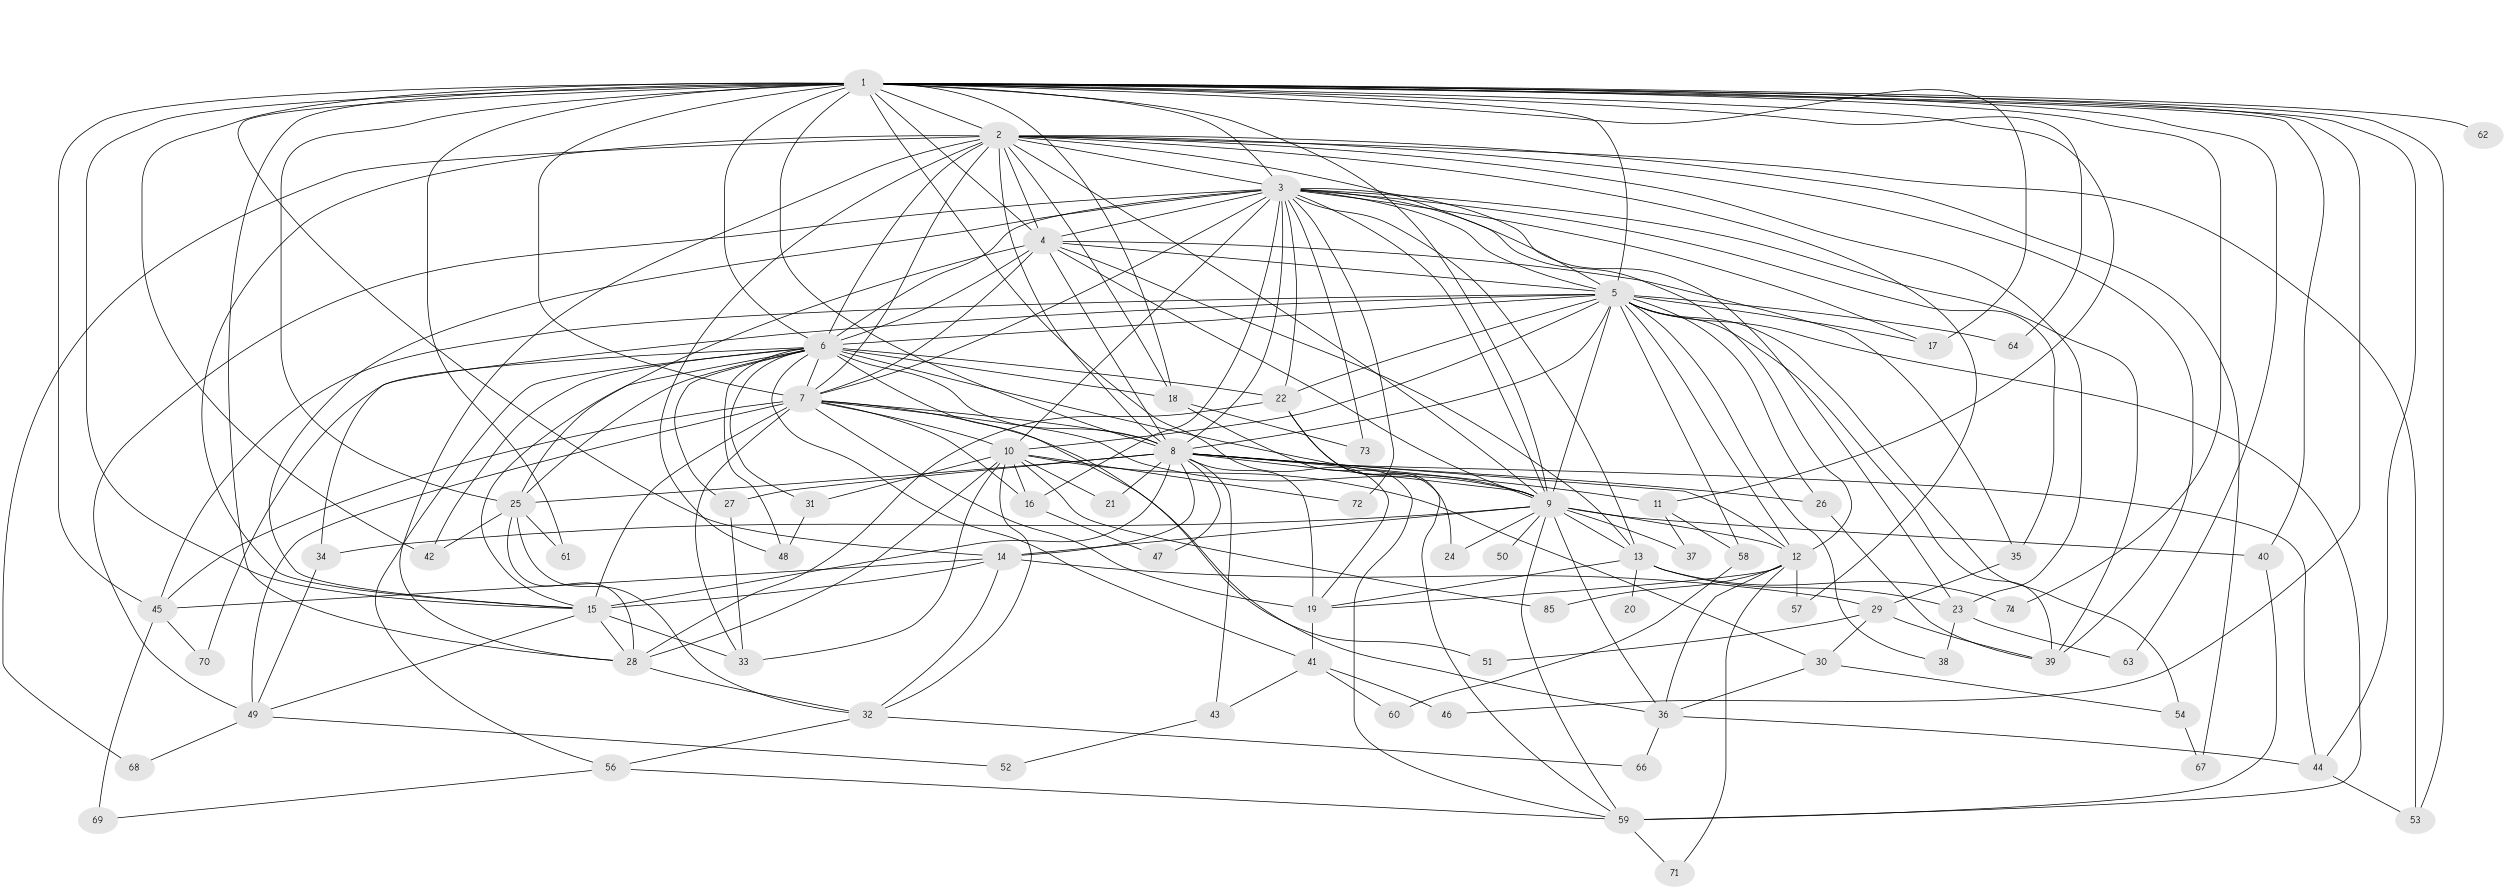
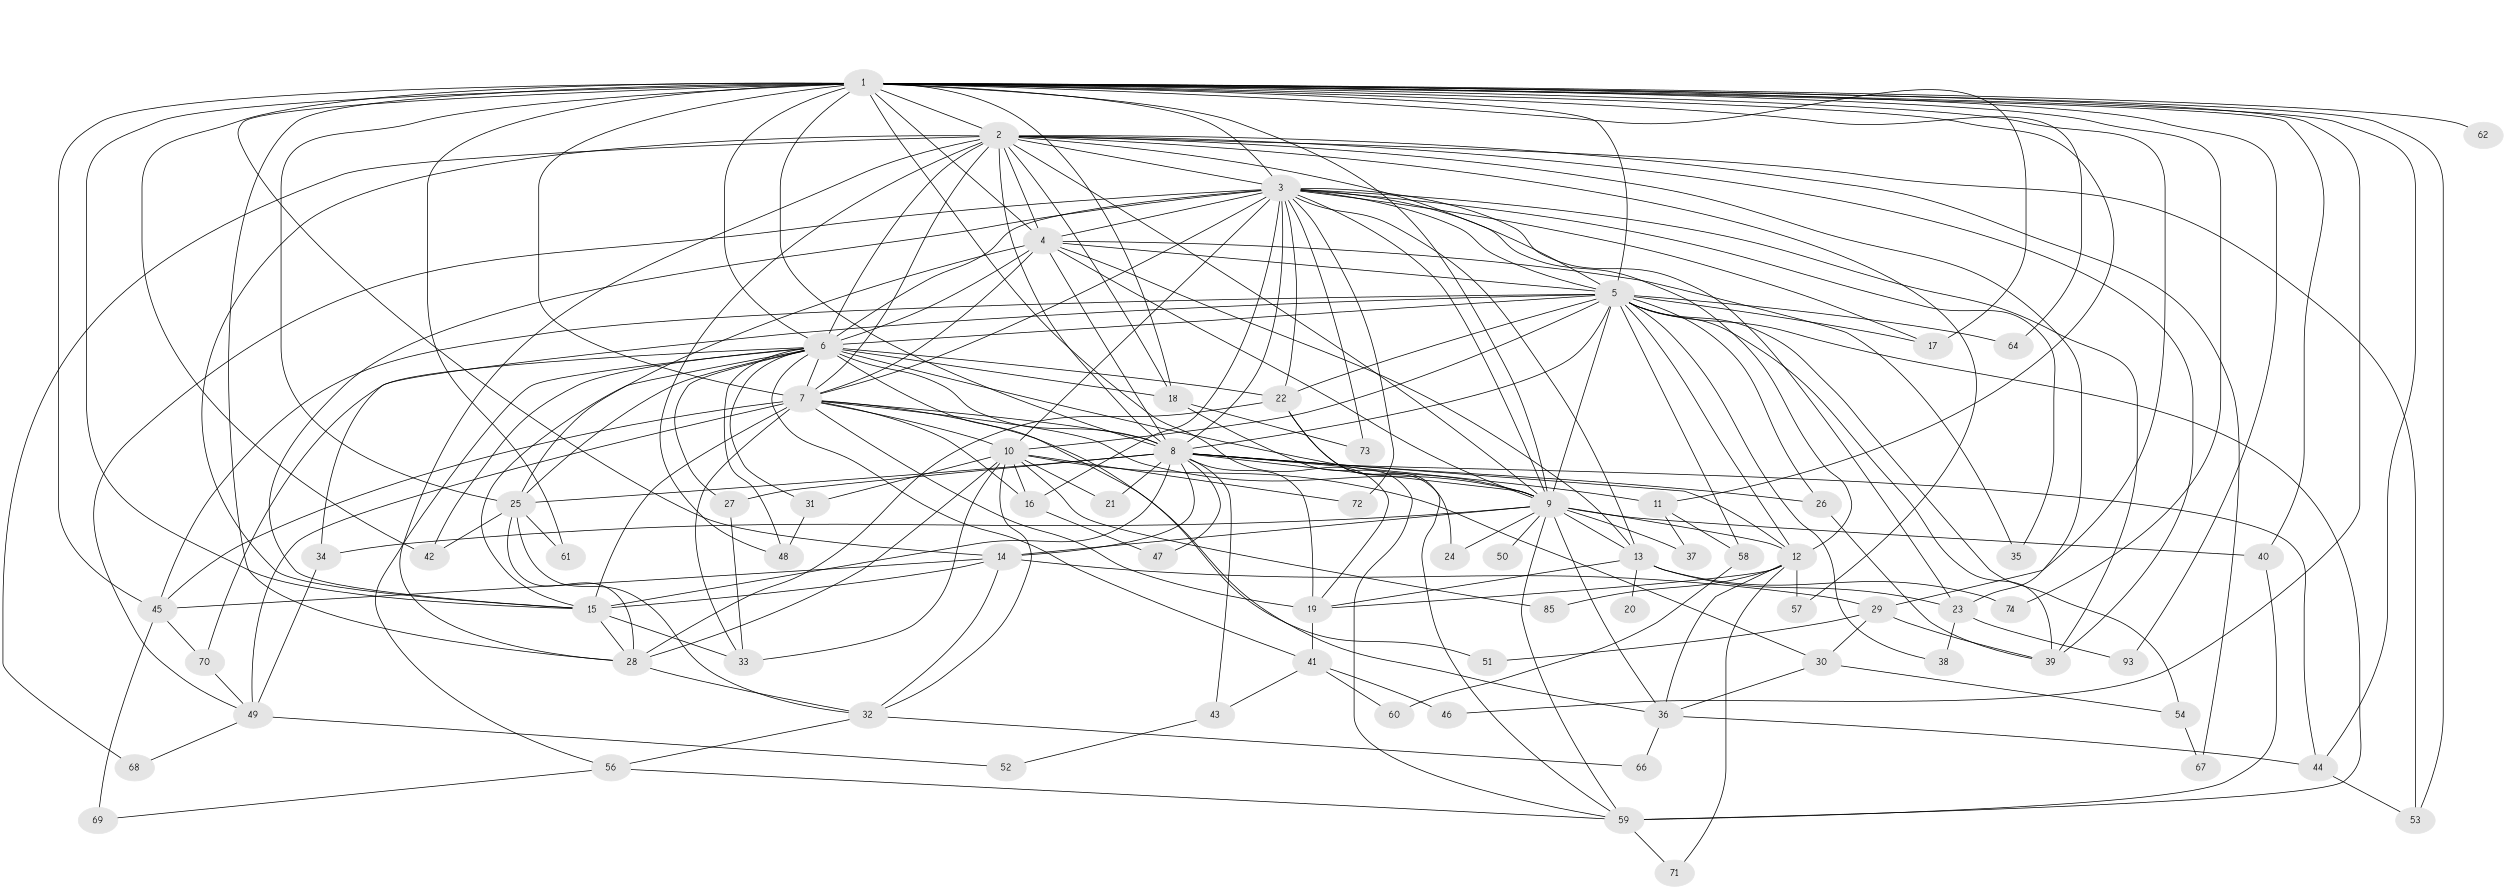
edge "35" -- "29": now "1" -- "29"
edge "15" -- "49": now "70" -- "49"
node "63": label "63" -> "93"
